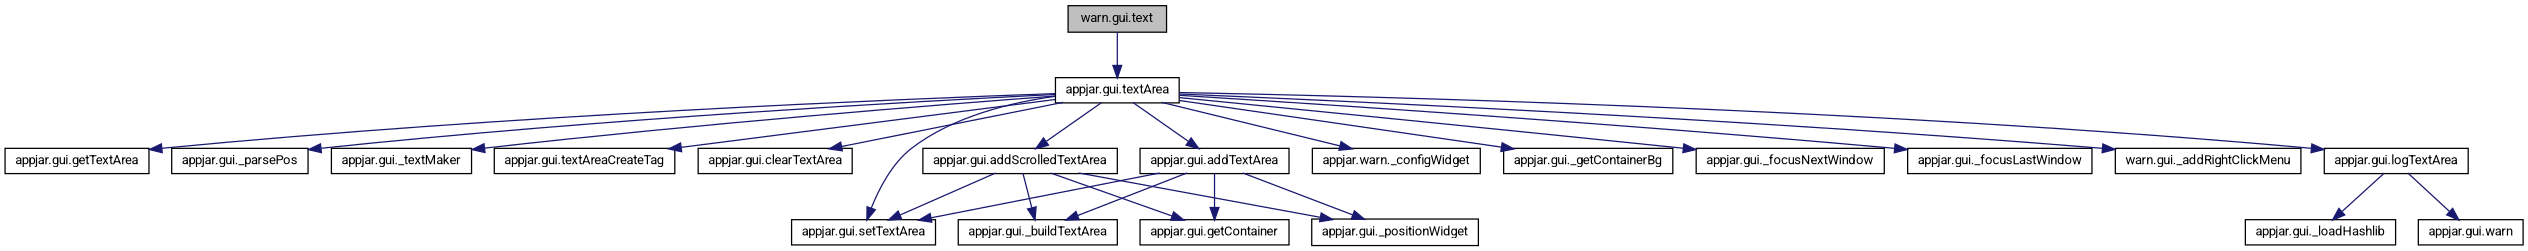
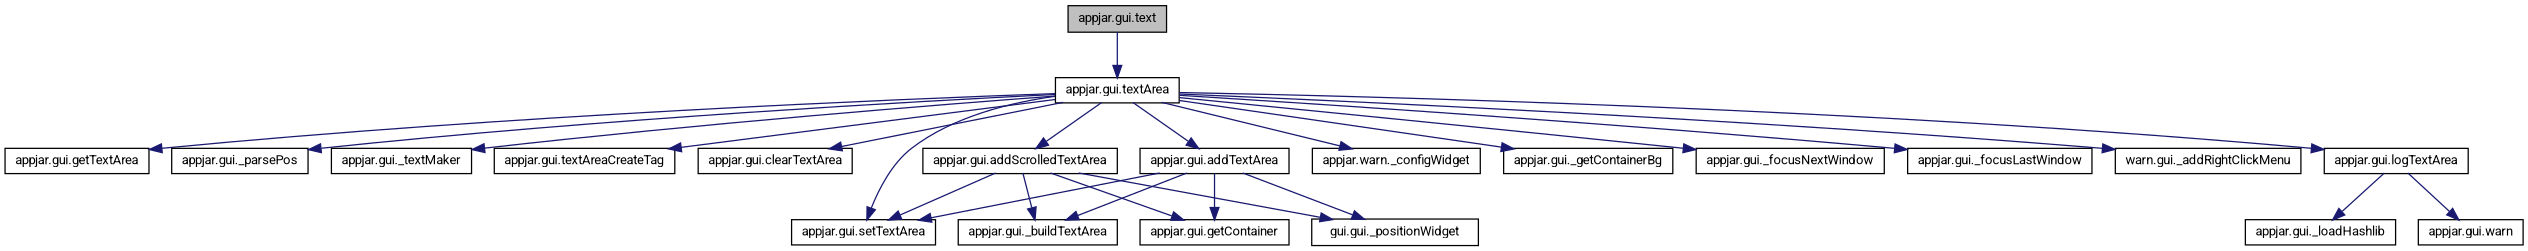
node "warn.gui.text": label "warn.gui.text" -> "appjar.gui.text"
node "appjar.gui._positionWidget": label "appjar.gui._positionWidget" -> "gui.gui._positionWidget"
